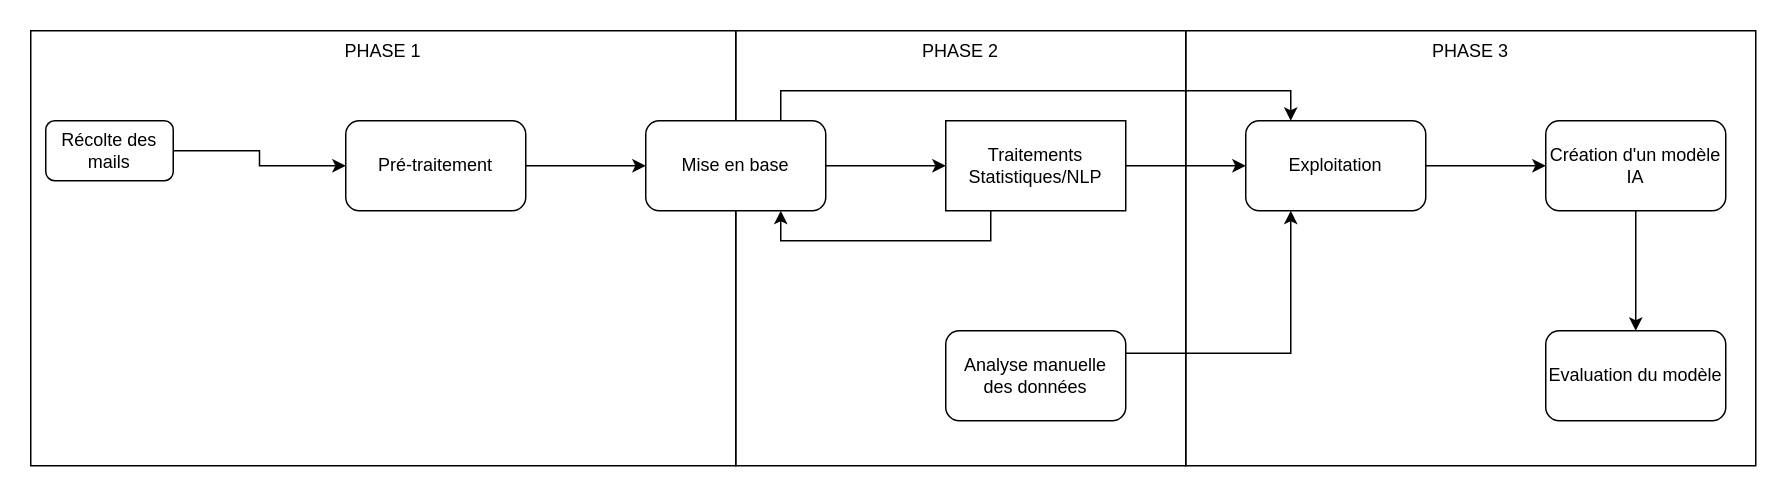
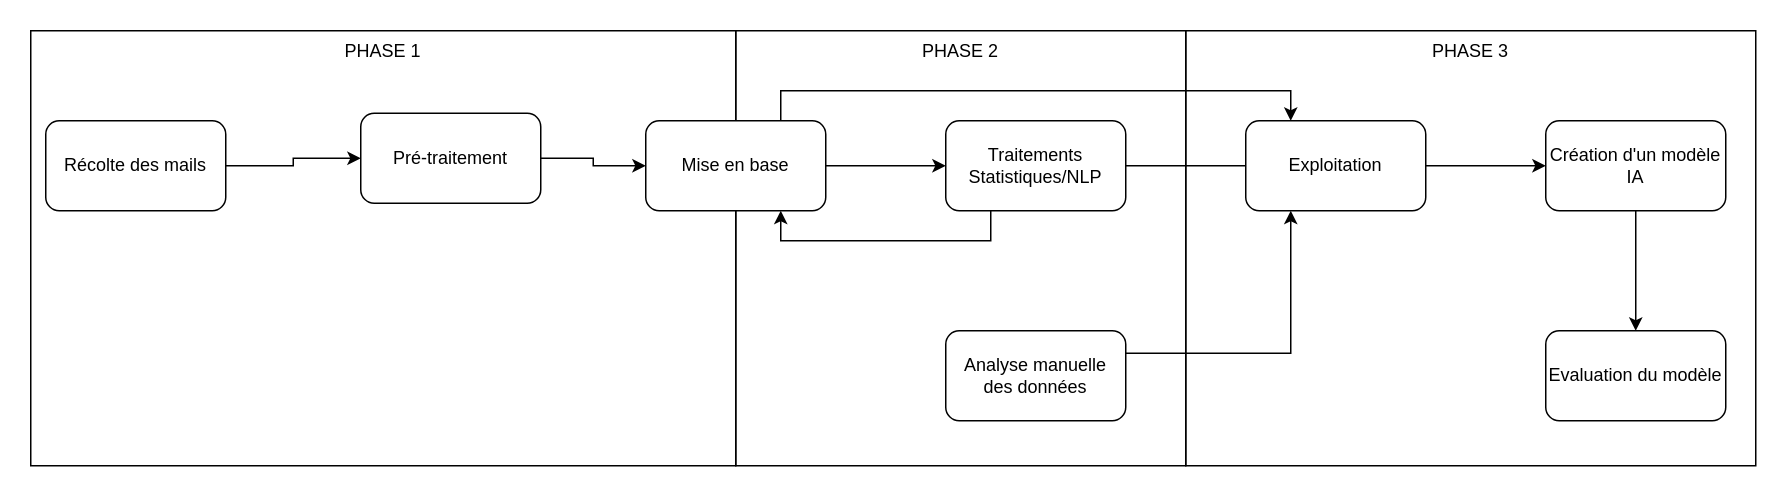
node "Récolte des mails": size 128x60 -> 180x90
node "Pré-traitement": moved (436, 166) -> (451, 158)
node "Traitements Statistiques/NLP": shape rectangle -> rounded rectangle
edge "Traitements Statistiques/NLP" -> "Exploitation": arrowhead classic -> none
